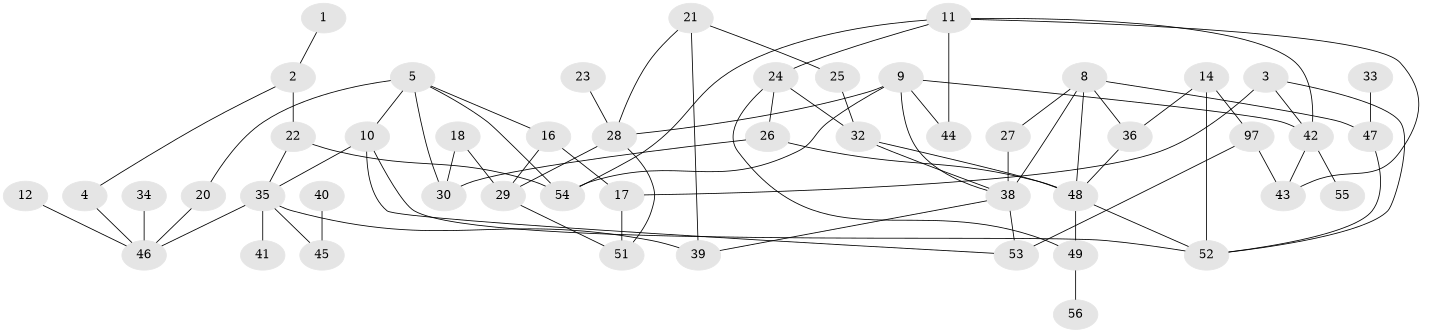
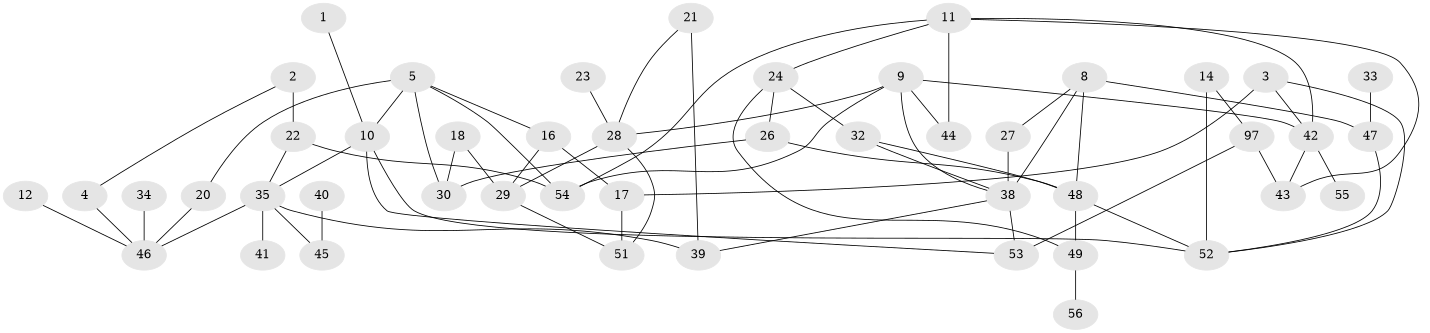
edge "1" -- "2": now "1" -- "10"
node "25": removed
node "36": removed
